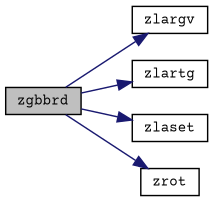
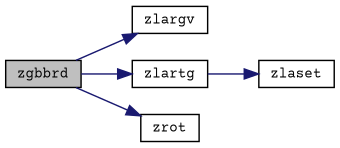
edge "zgbbrd" -> "zlaset": now "zlartg" -> "zlaset"
